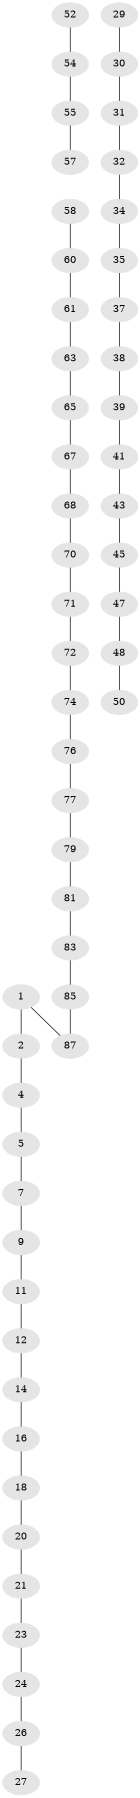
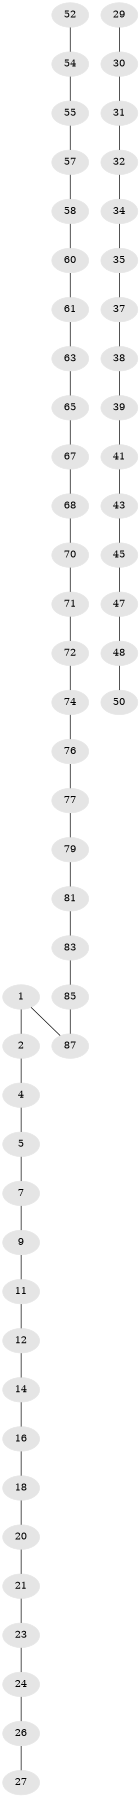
edge "57" -- "58": added
